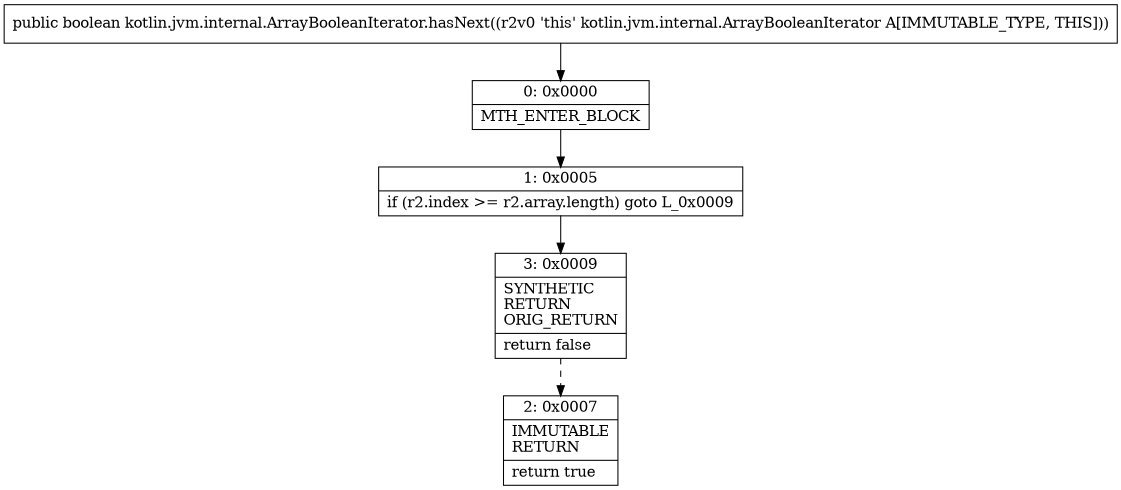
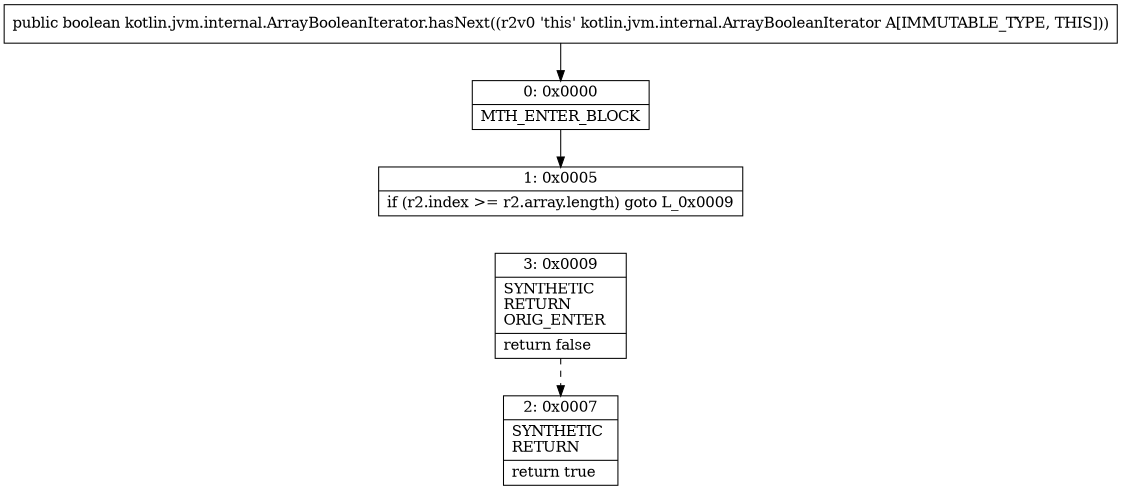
edge "1: 0x0005" -> "3: 0x0009": removed
node "3: 0x0009": text "ORIG_RETURN" -> "ORIG_ENTER"
node "2: 0x0007": text "IMMUTABLE" -> "SYNTHETIC"
